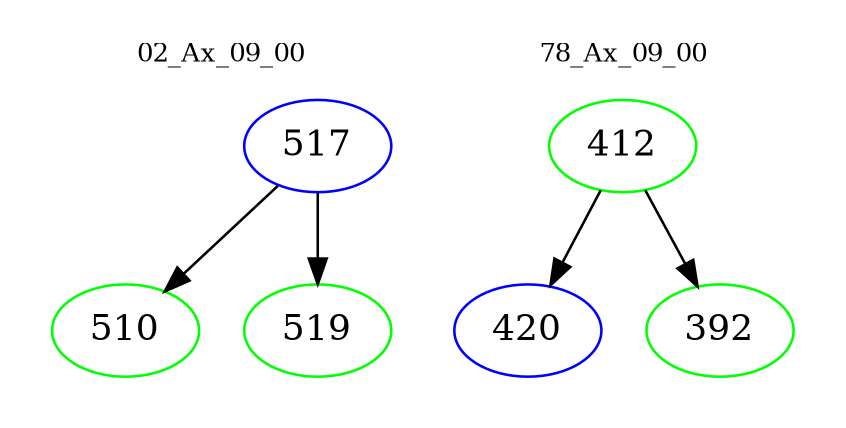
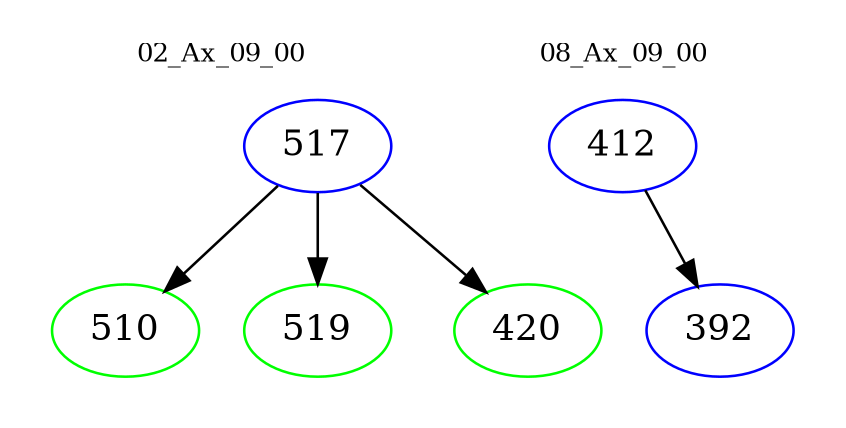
cluster "78_Ax_09_00": label "78_Ax_09_00" -> "08_Ax_09_00"
node "412": color green -> blue
edge "412" -> "420": now "517" -> "420"
node "420": color blue -> green
node "392": color green -> blue
